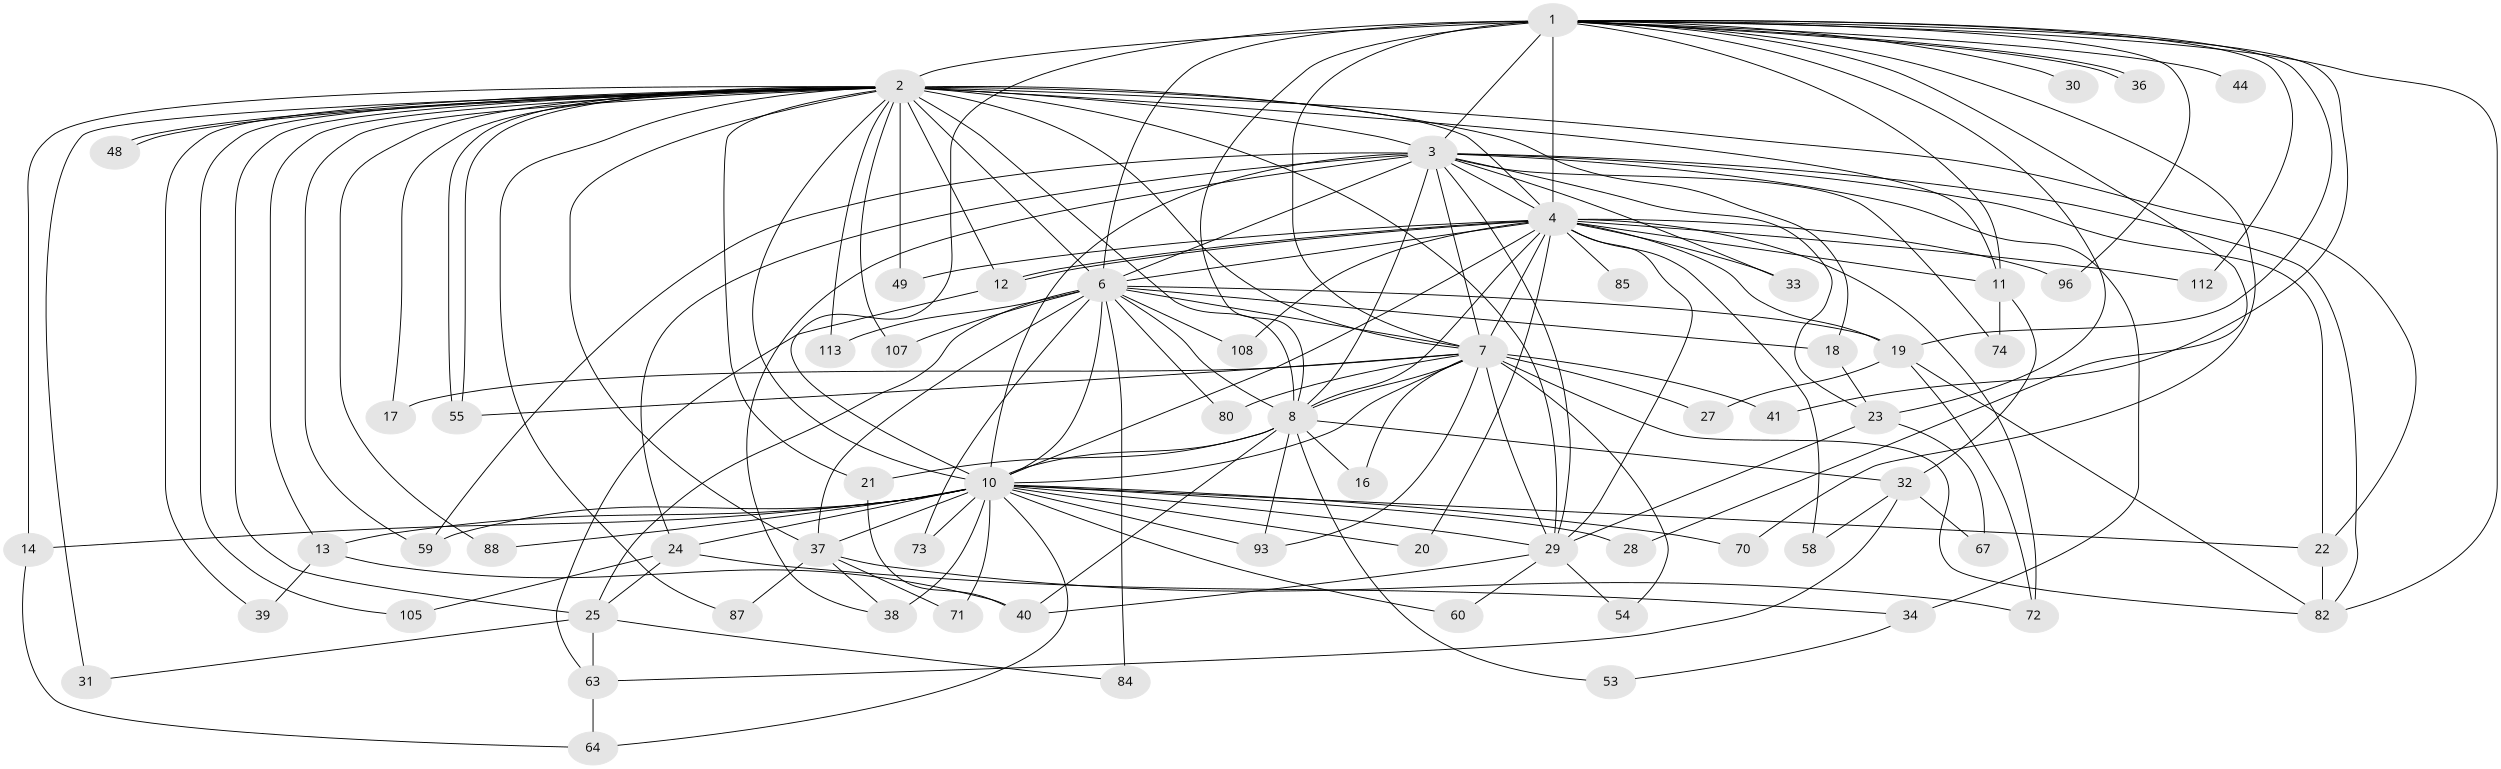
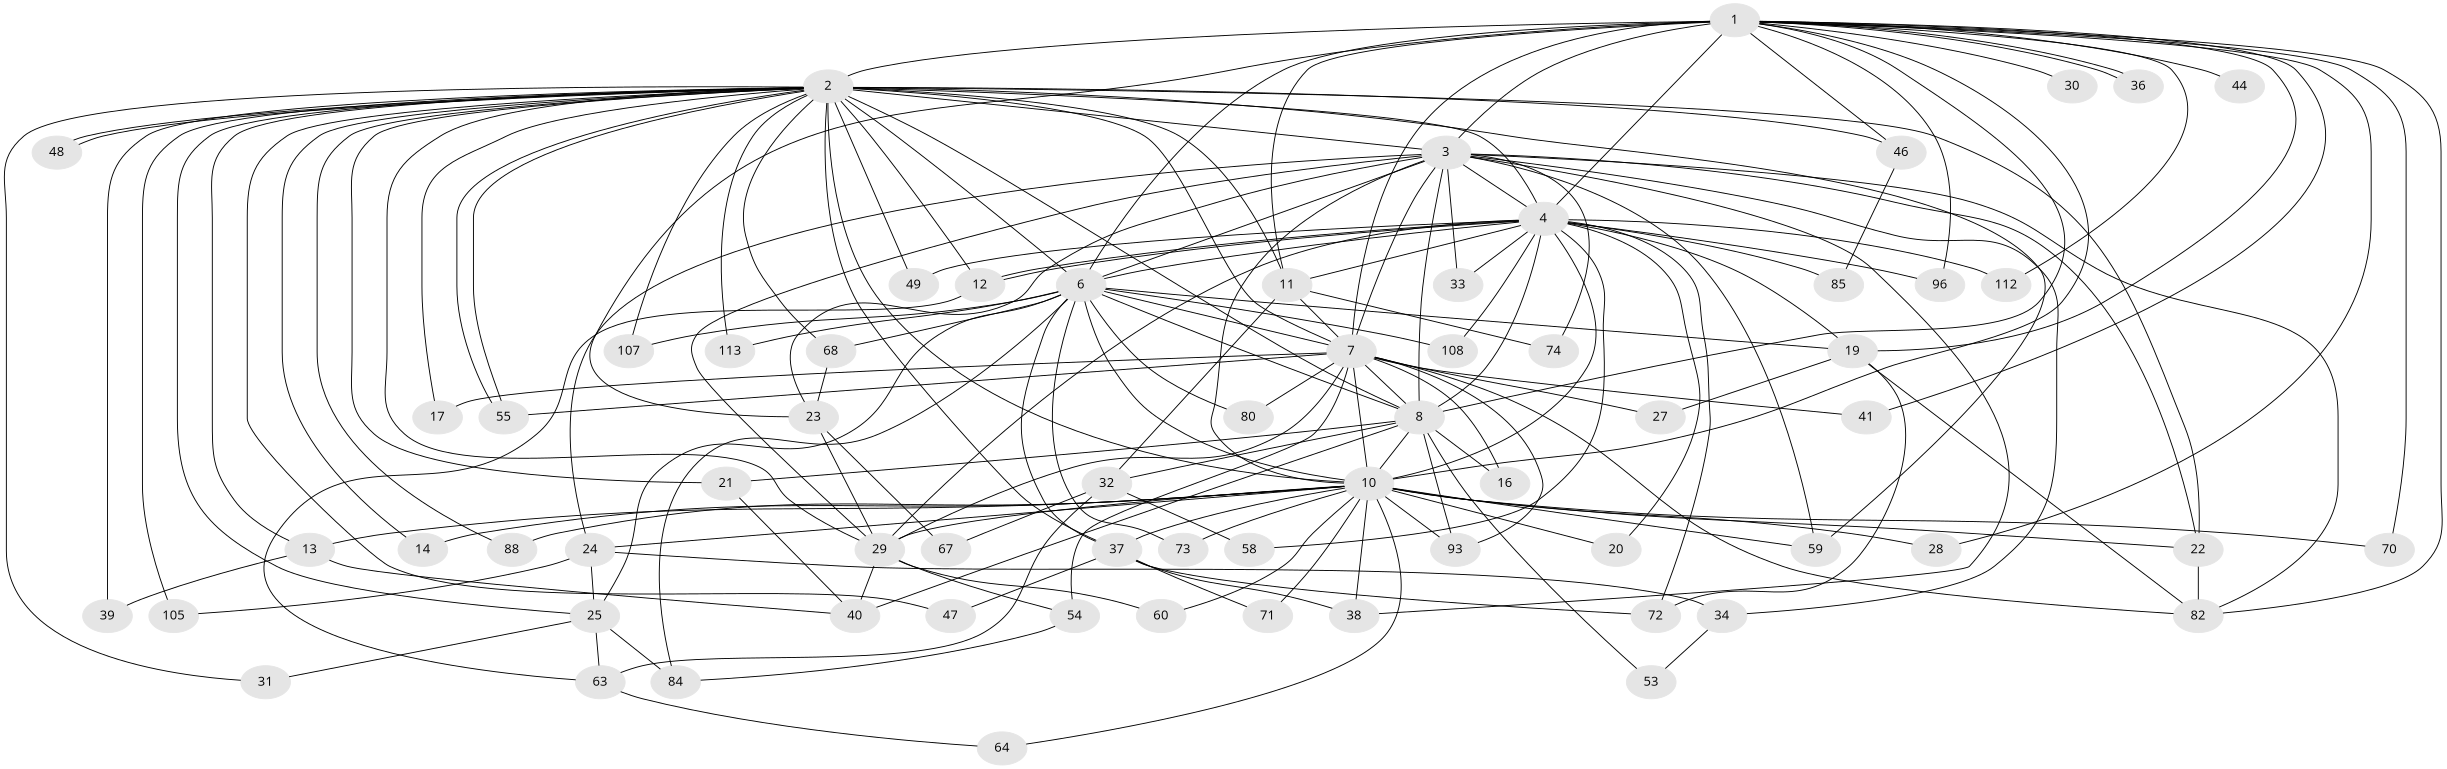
node "46": added
edge "4" -- "7": now "11" -- "7"
node "18": label "18" -> "68"
node "87": label "87" -> "47"
edge "54" -- "84": added
edge "14" -- "64": removed
